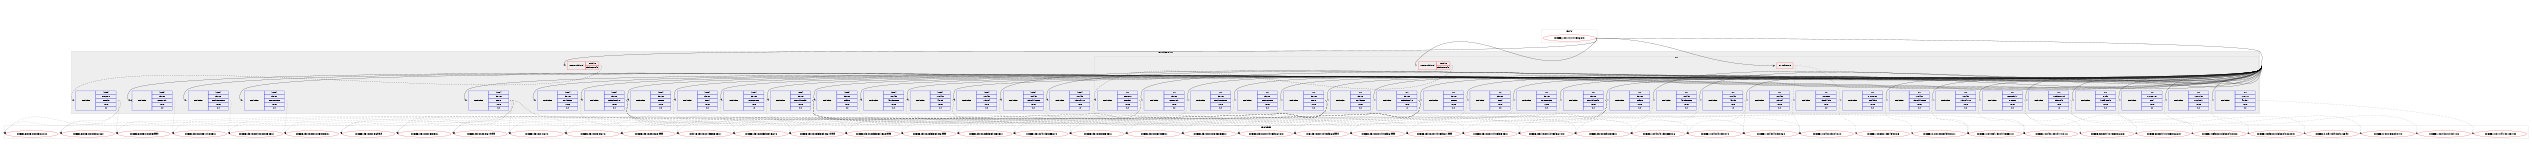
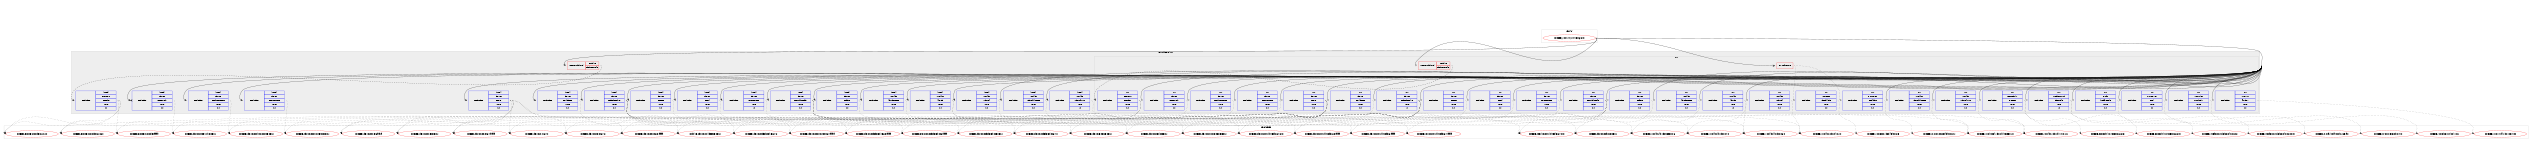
node "portage://dev-qt/qtdeclarative-6.7.9999": label "portage://dev-qt/qtdeclarative-6.7.9999" -> "portage://dev-qt/qtconcurrent-6.7.9999"
node "portage://dev-qt/qtdeclarative-6.9999": label "portage://dev-qt/qtdeclarative-6.9999" -> "portage://group-qt/qtdeclarative-6.9999"
node "portage://dev-qt/libXdamage-6.7.1": label "portage://dev-qt/libXdamage-6.7.1" -> "portage://dev-qt/qtdeclarative-6.7.1"
node "portage://dev-qt/qtcore-5.15.14": label "portage://dev-qt/qtcore-5.15.14" -> "portage://dev-qt/extras-5.15.14"
node "none://dev-qt/qtmultimedia-6.8.9999": label "none://dev-qt/qtmultimedia-6.8.9999" -> "portage://dev-qt/qtmultimedia-6.8.9999"
node "portage://dev-qt/qtmultimedia-6.7.9999": label "portage://dev-qt/qtmultimedia-6.7.9999" -> "portage://qtx-qt/qtmultimedia-6.7.9999"
node "portage://dev-qt/qtmultimedia-5.15.14": removed
node "portage://x11-misc/numlockx-1.2": label "portage://x11-misc/numlockx-1.2" -> "portage://x11-alsa/numlockx-1.2"
